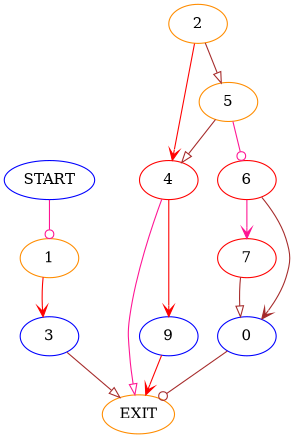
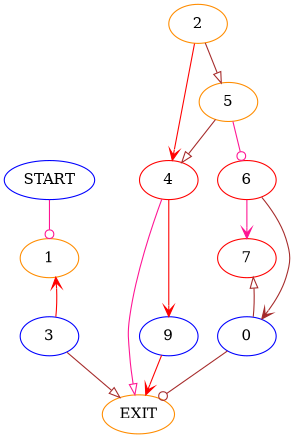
edge "1" -> "3": reversed
edge "7" -> "0": reversed
